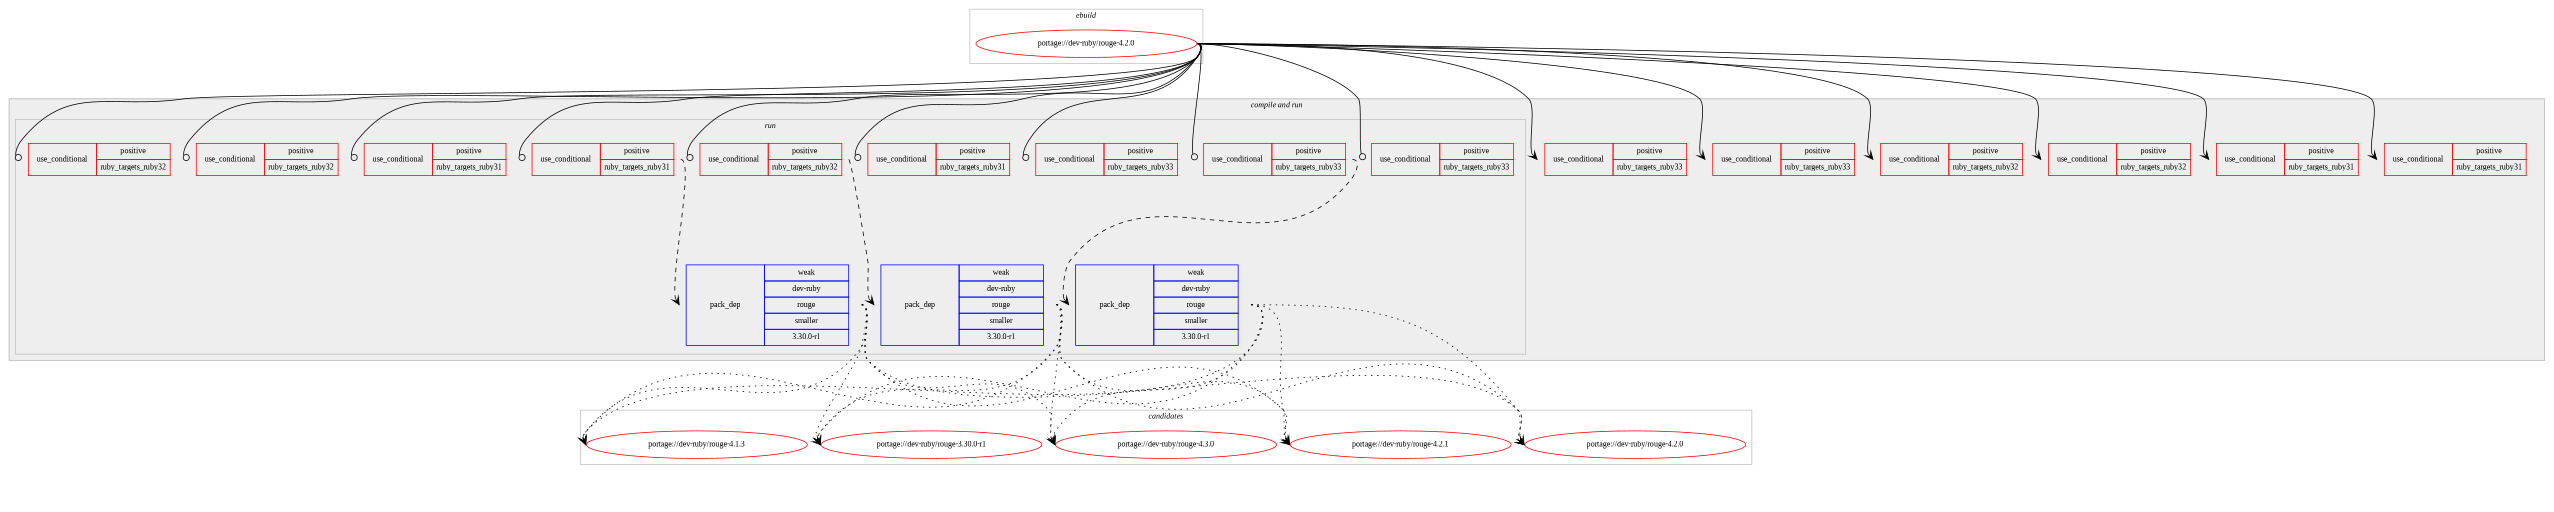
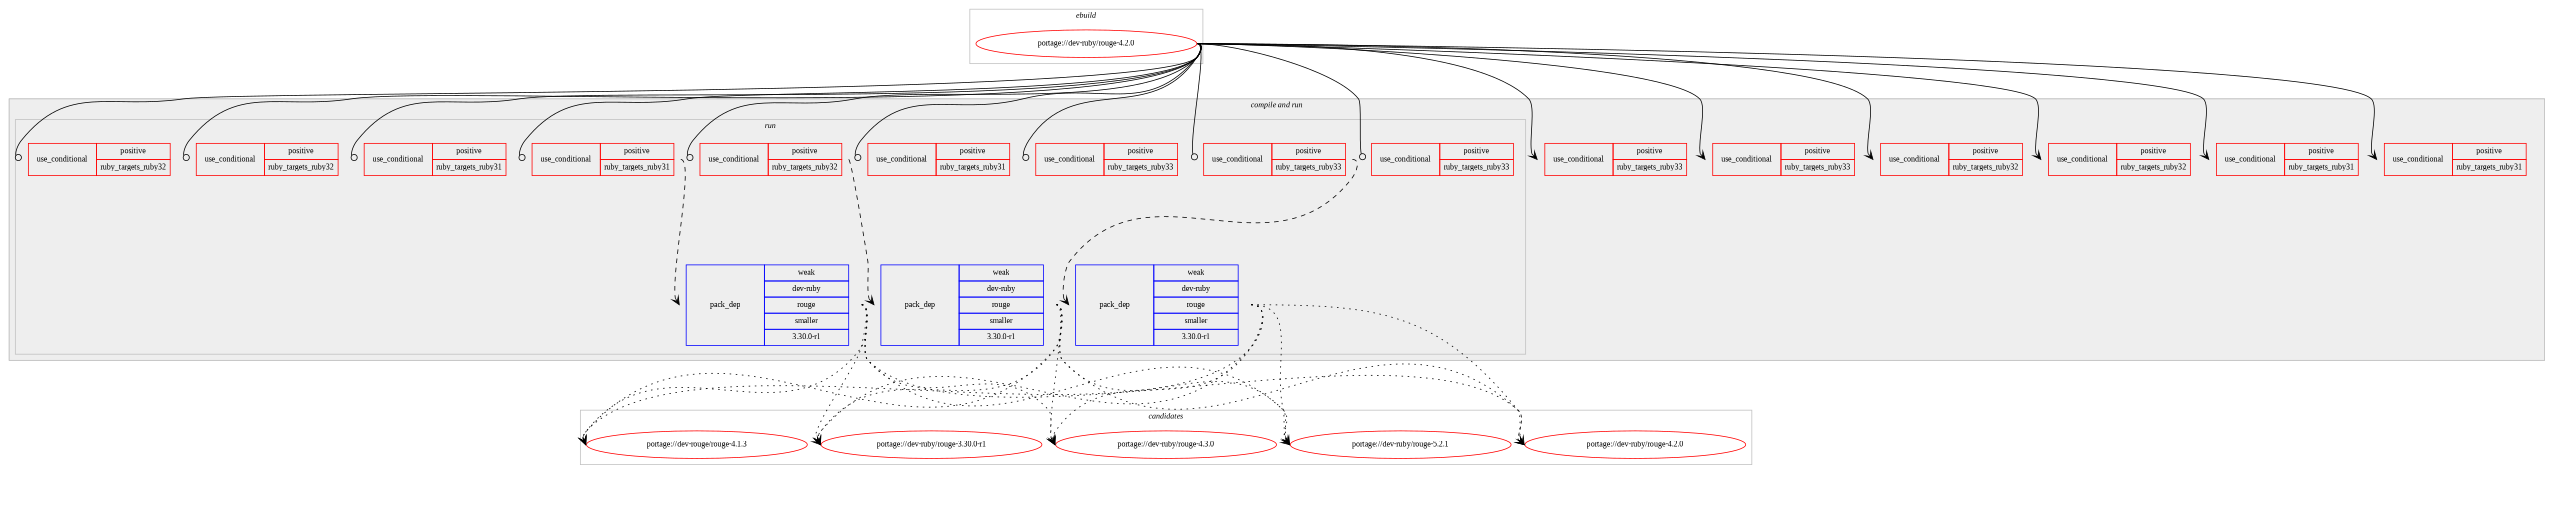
node "portage://dev-ruby/rouge-4.1.3": label "portage://dev-ruby/rouge-4.1.3" -> "portage://dev-rouge/rouge-4.1.3"
node "portage://dev-ruby/rouge-4.2.1": label "portage://dev-ruby/rouge-4.2.1" -> "portage://dev-ruby/rouge-5.2.1"
